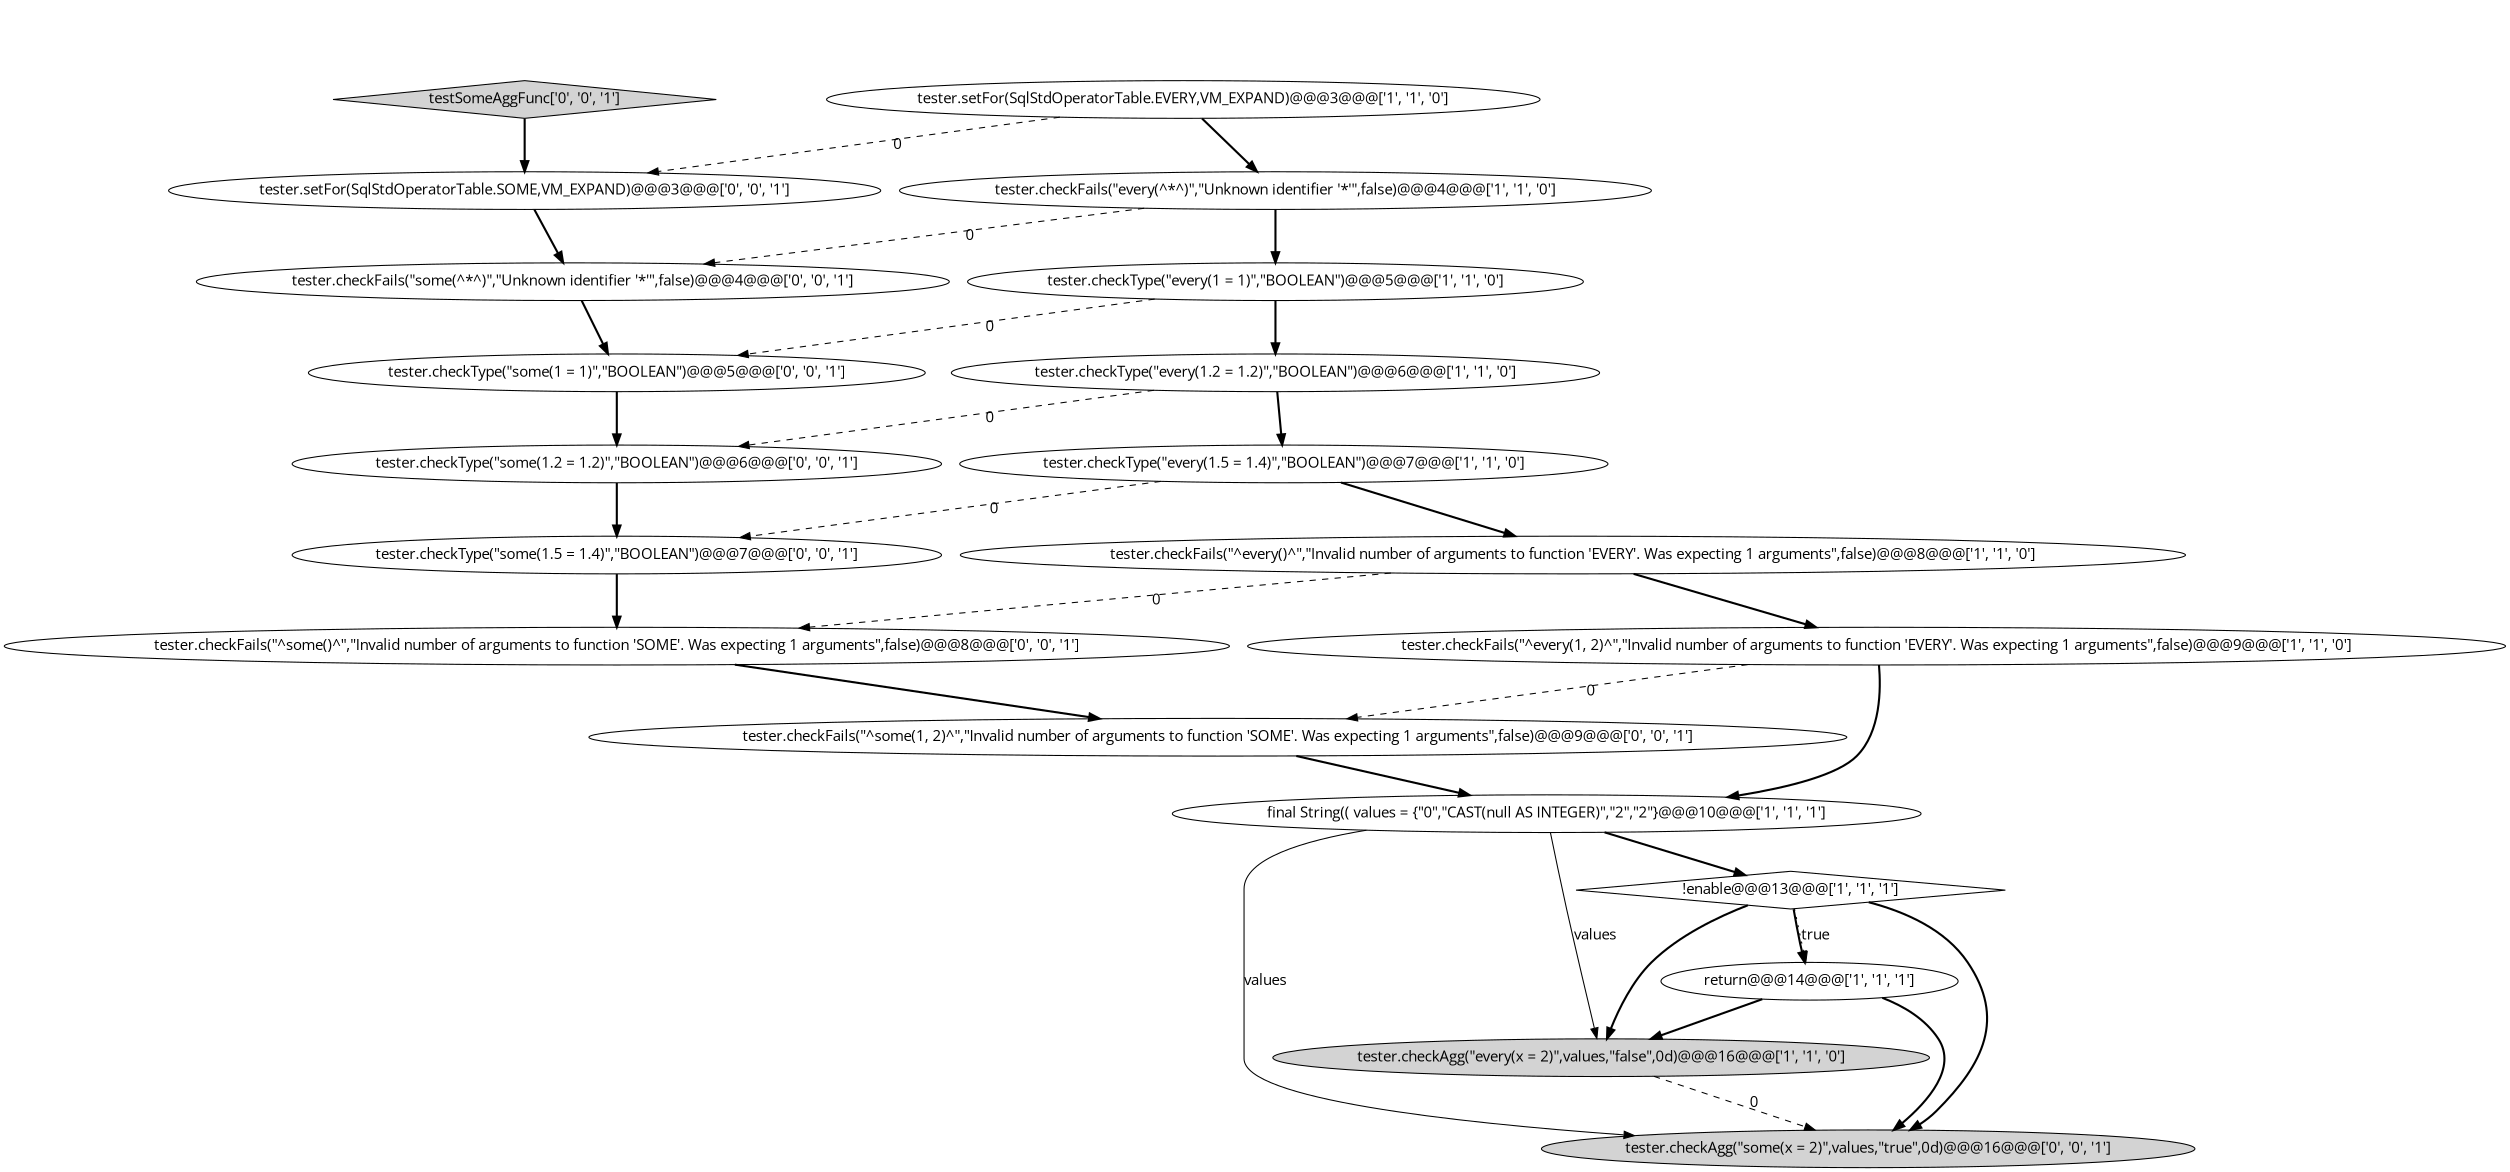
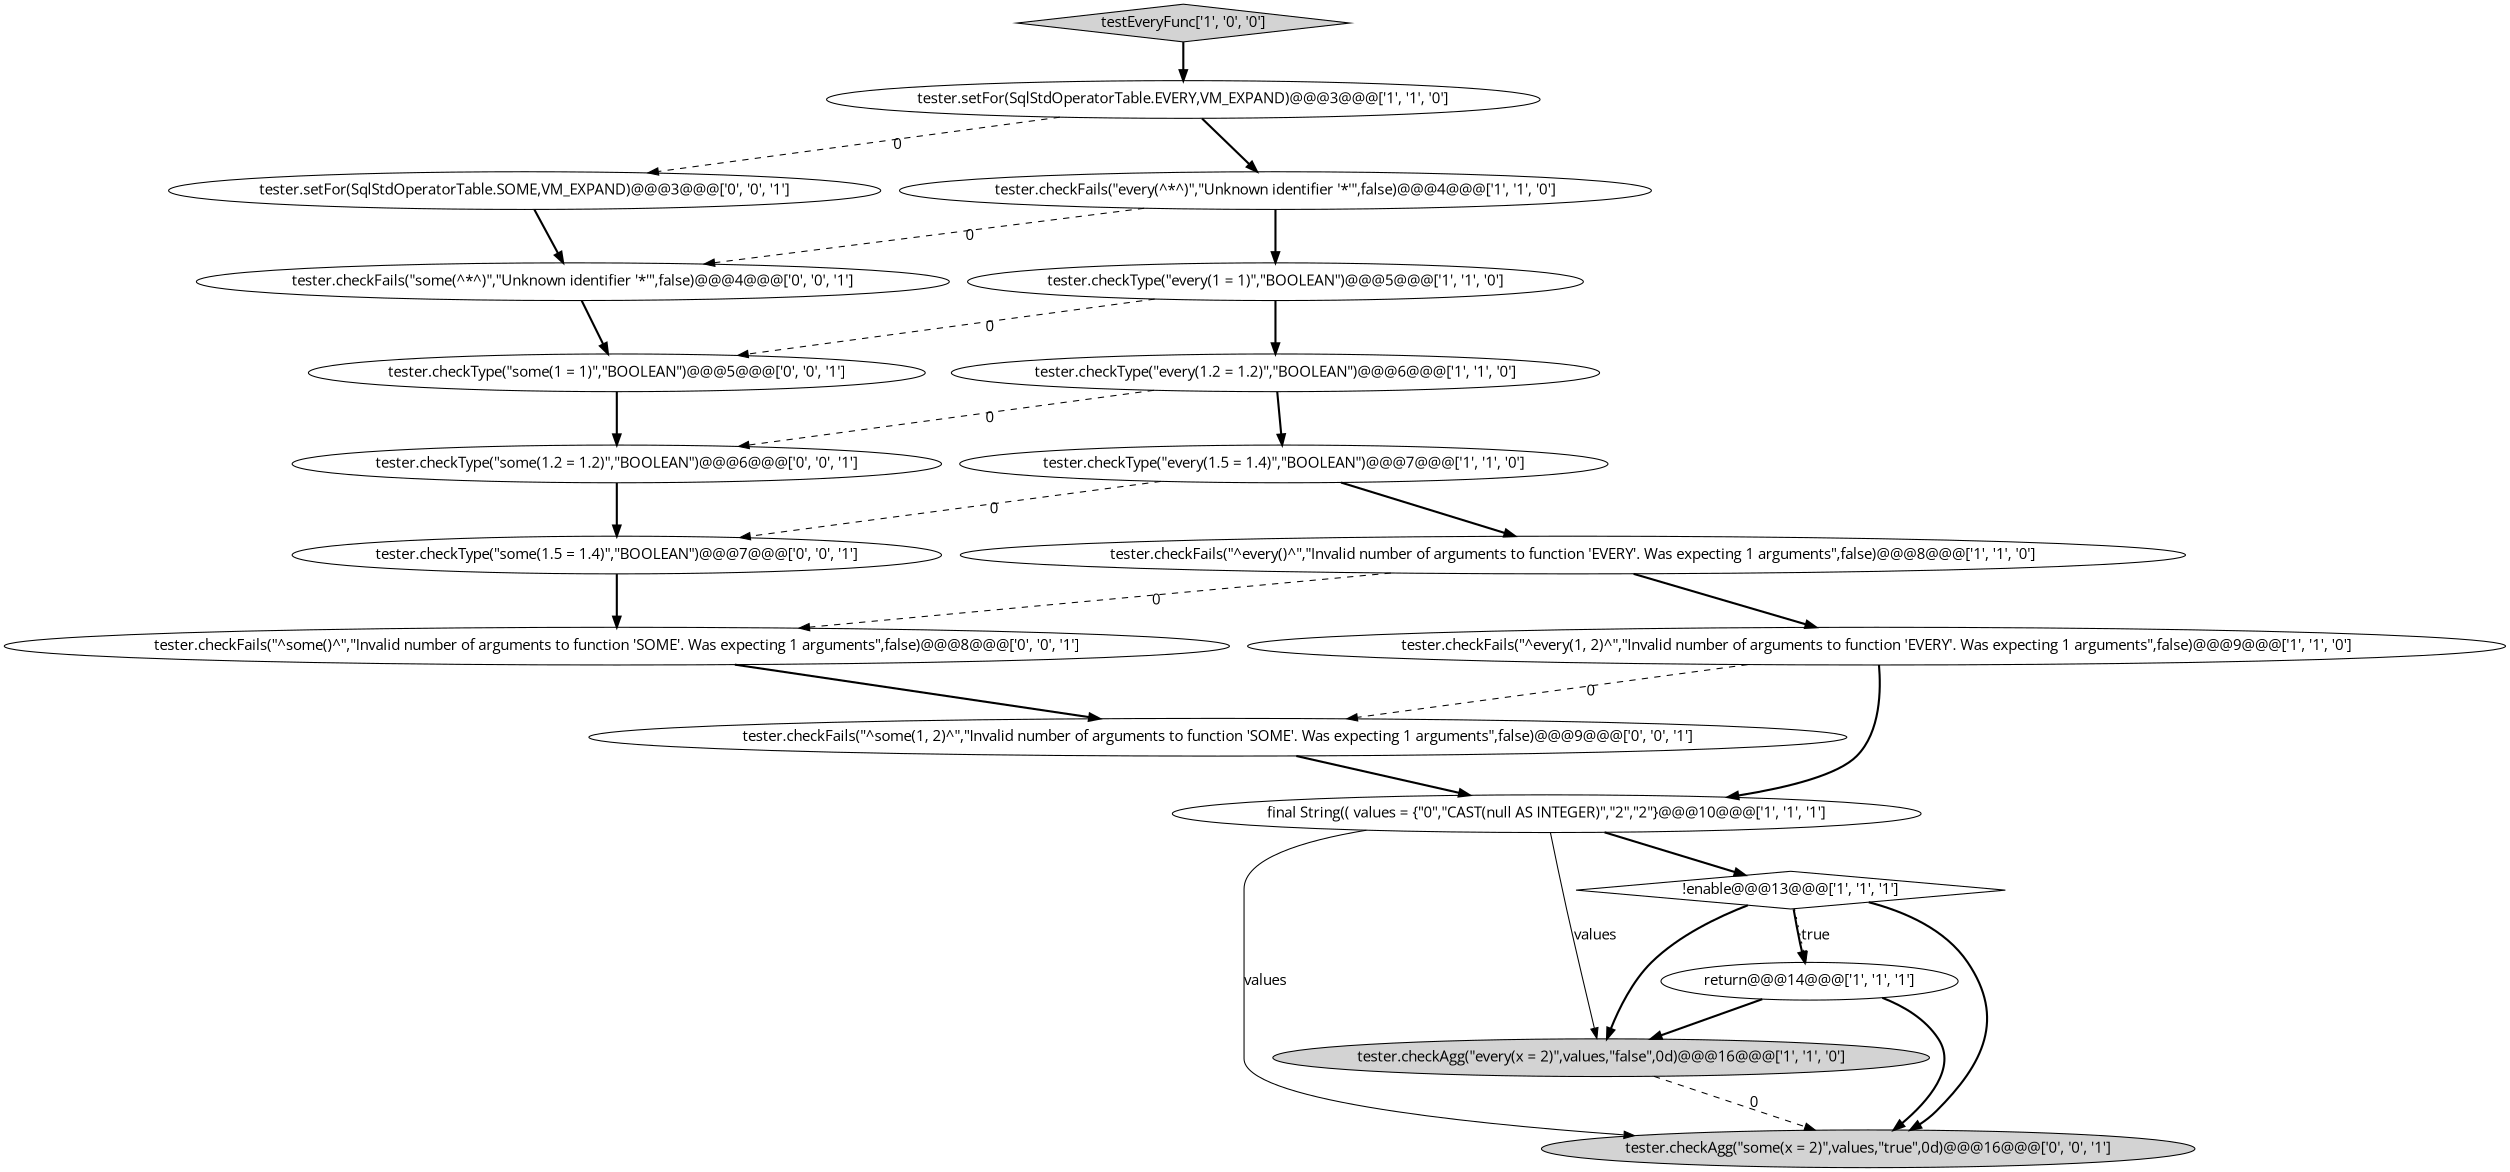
node "testEveryFunc['1', '0', '0']": added
node "testSomeAggFunc['0', '0', '1']": removed
